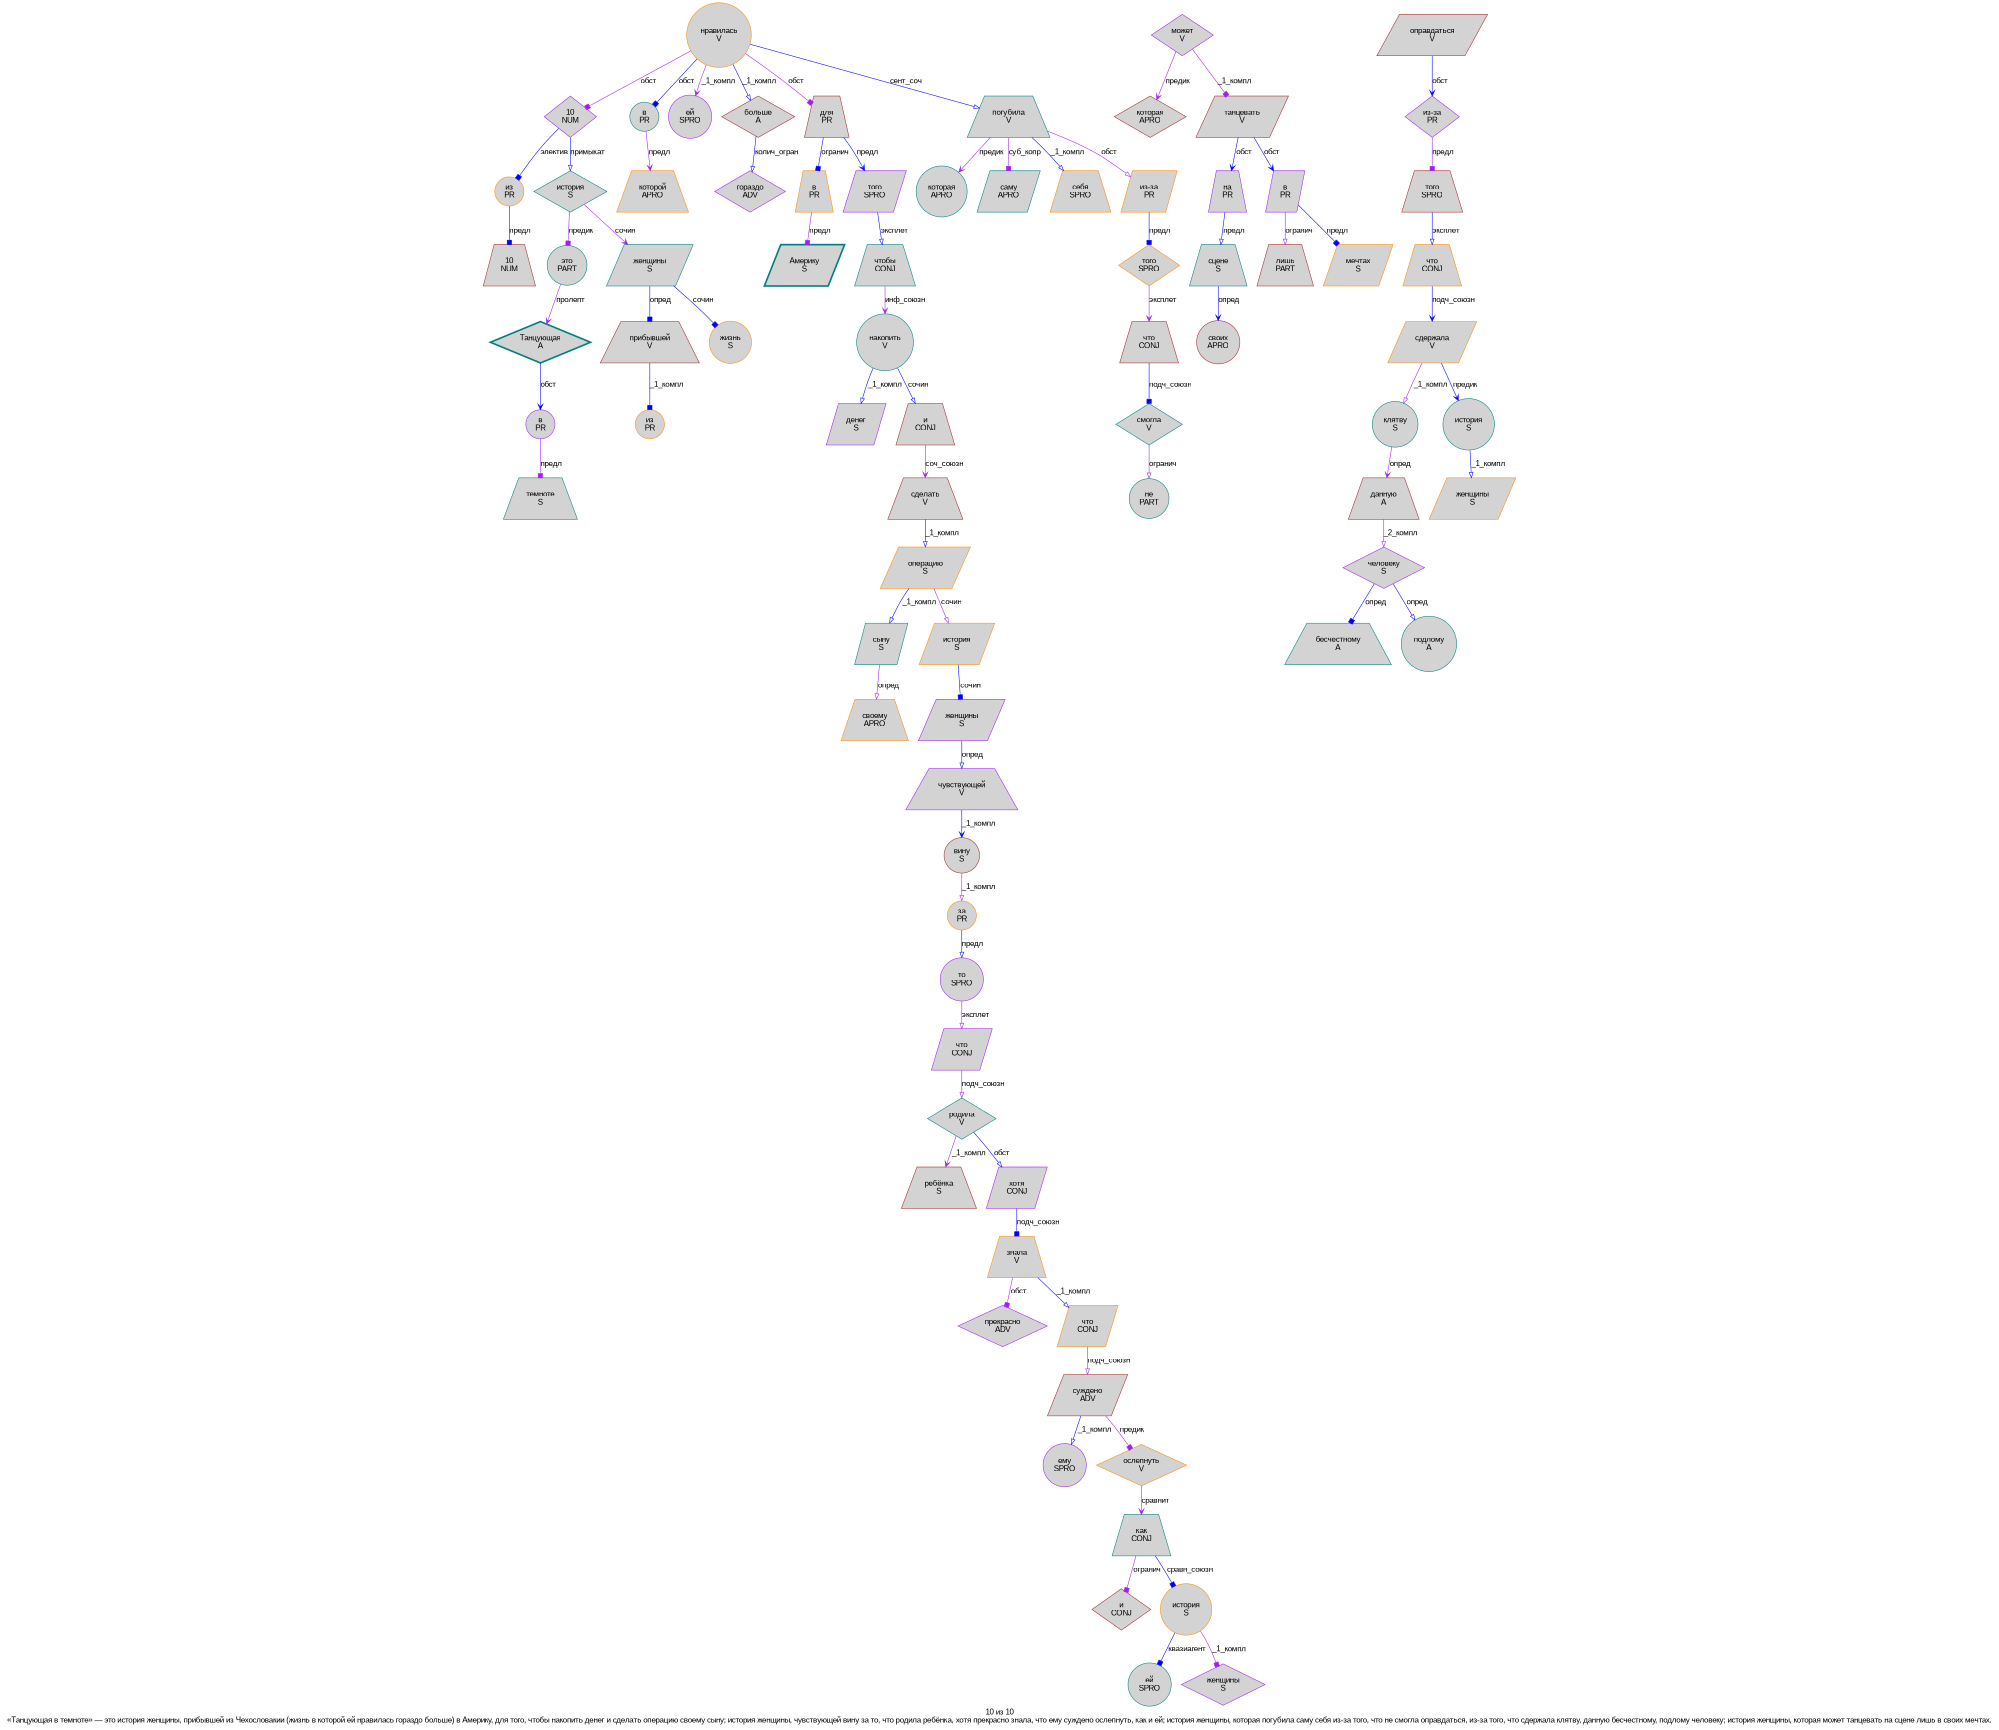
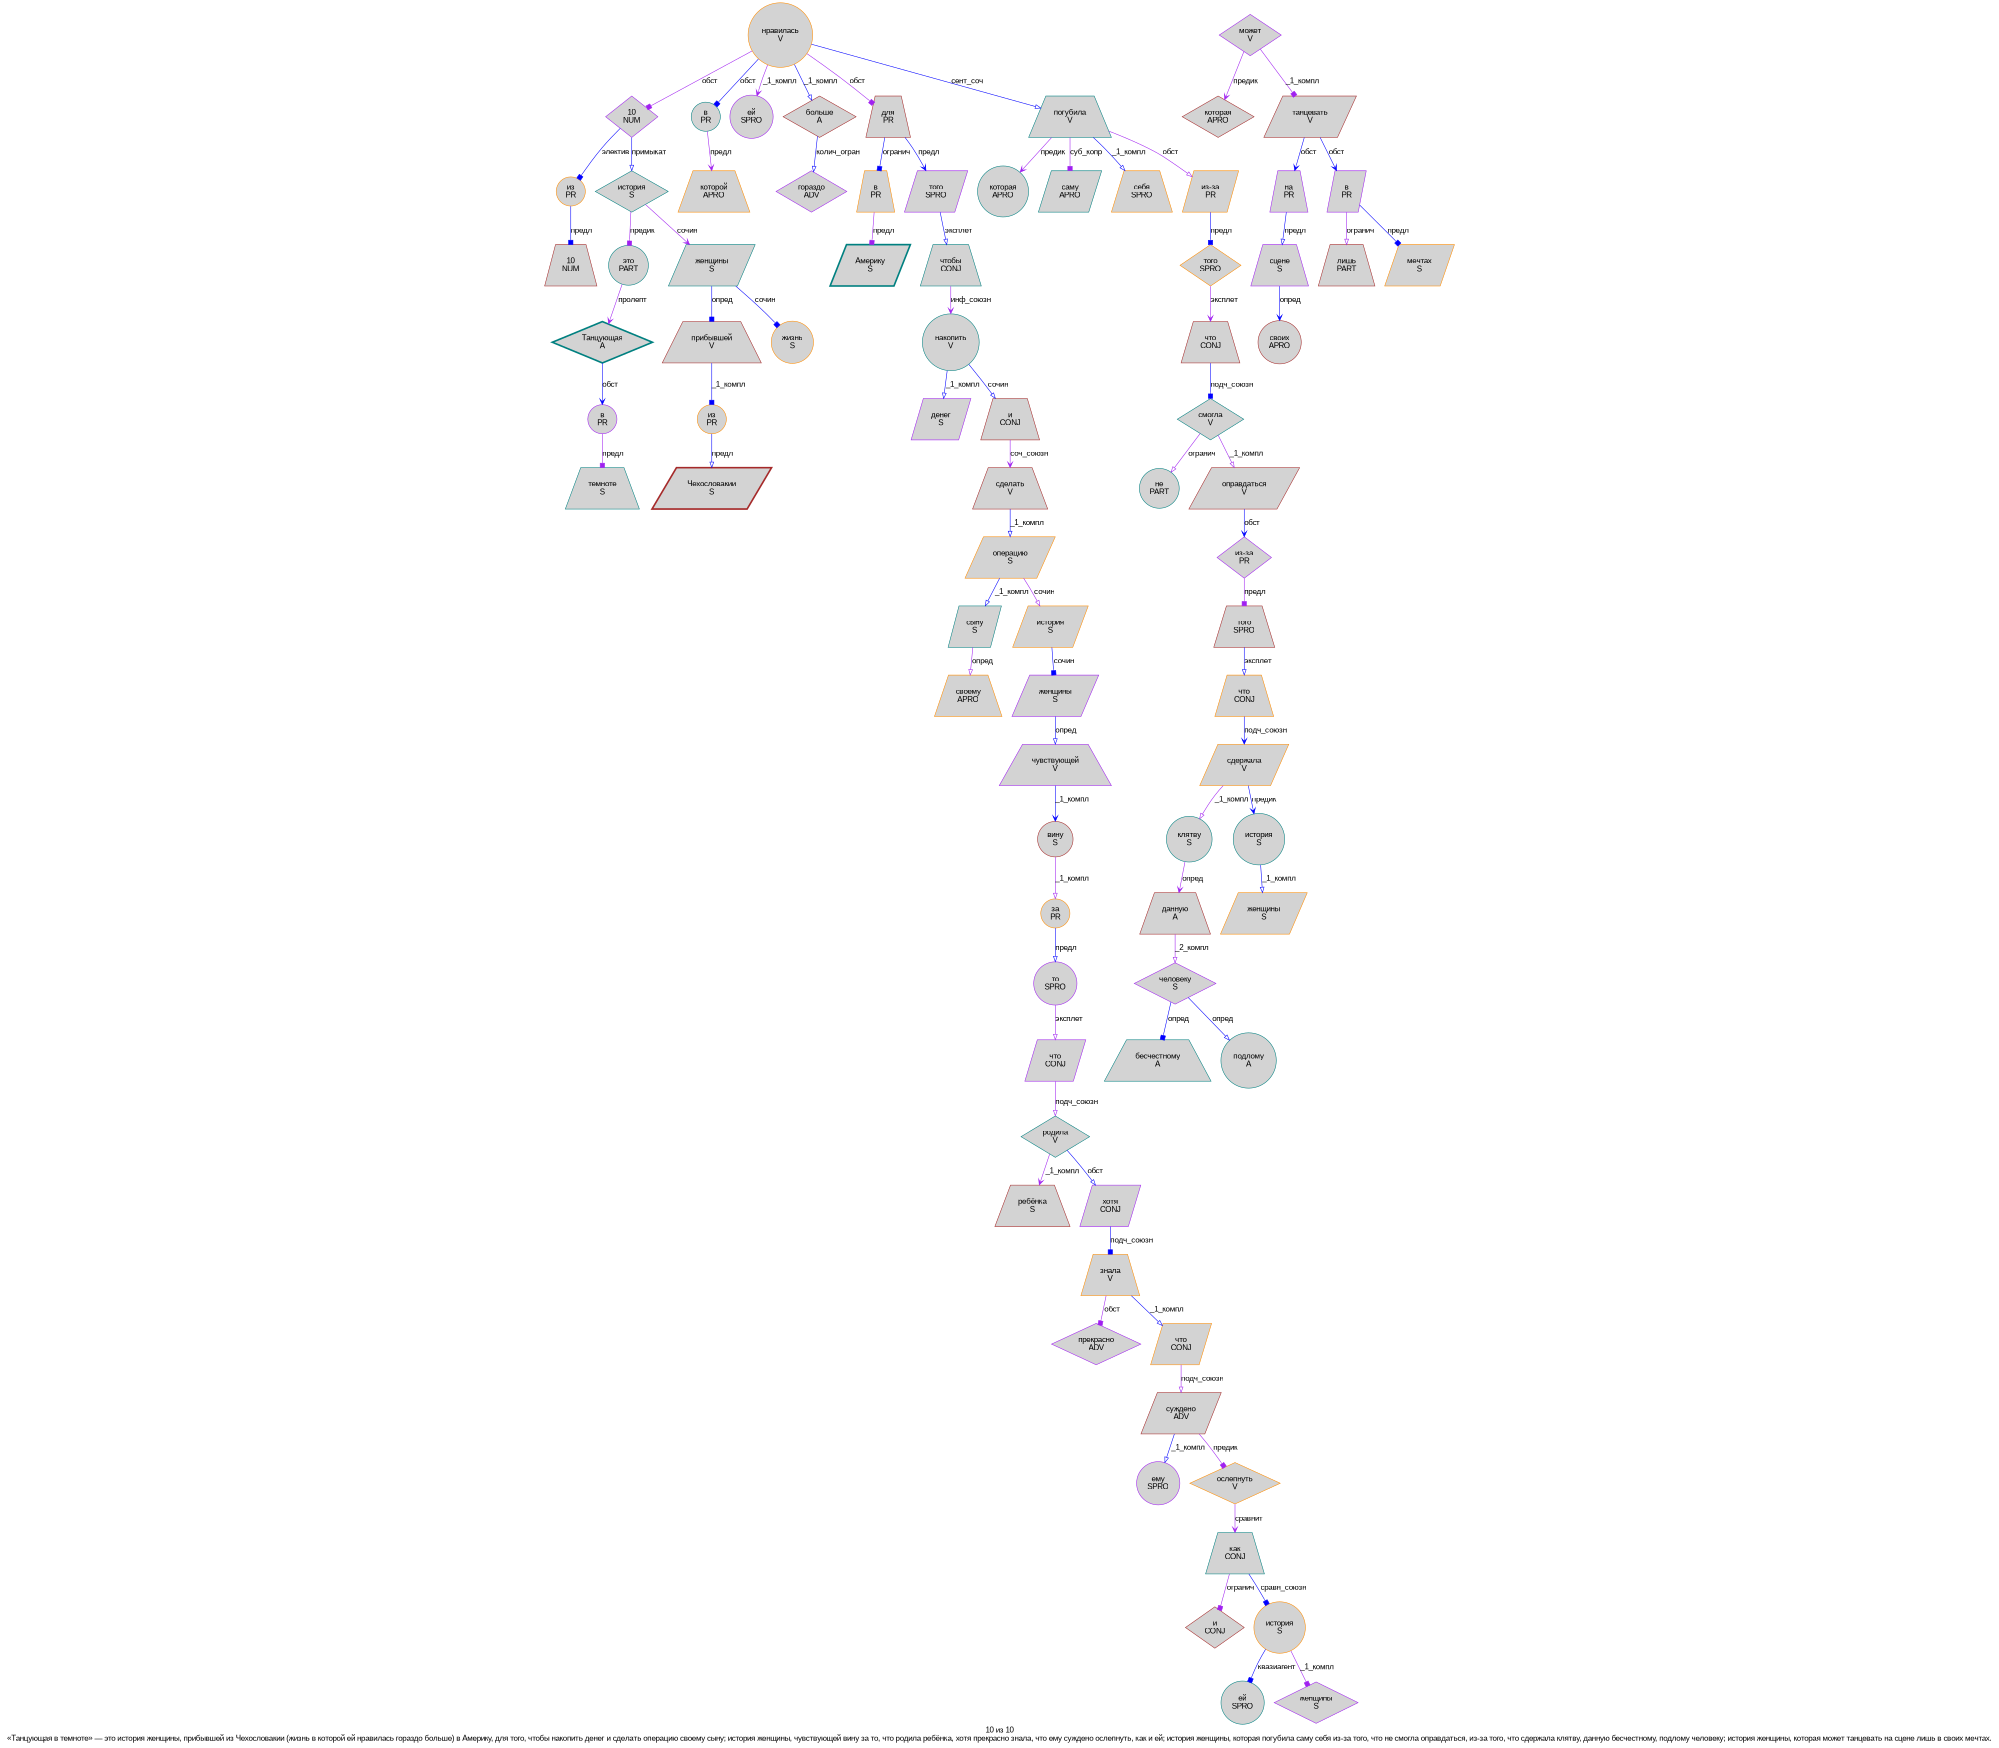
node "сцене S": color teal -> purple
edge "смогла V" -> "оправдаться V": added, label "_1_компл"
node "Чехословакии S": added
